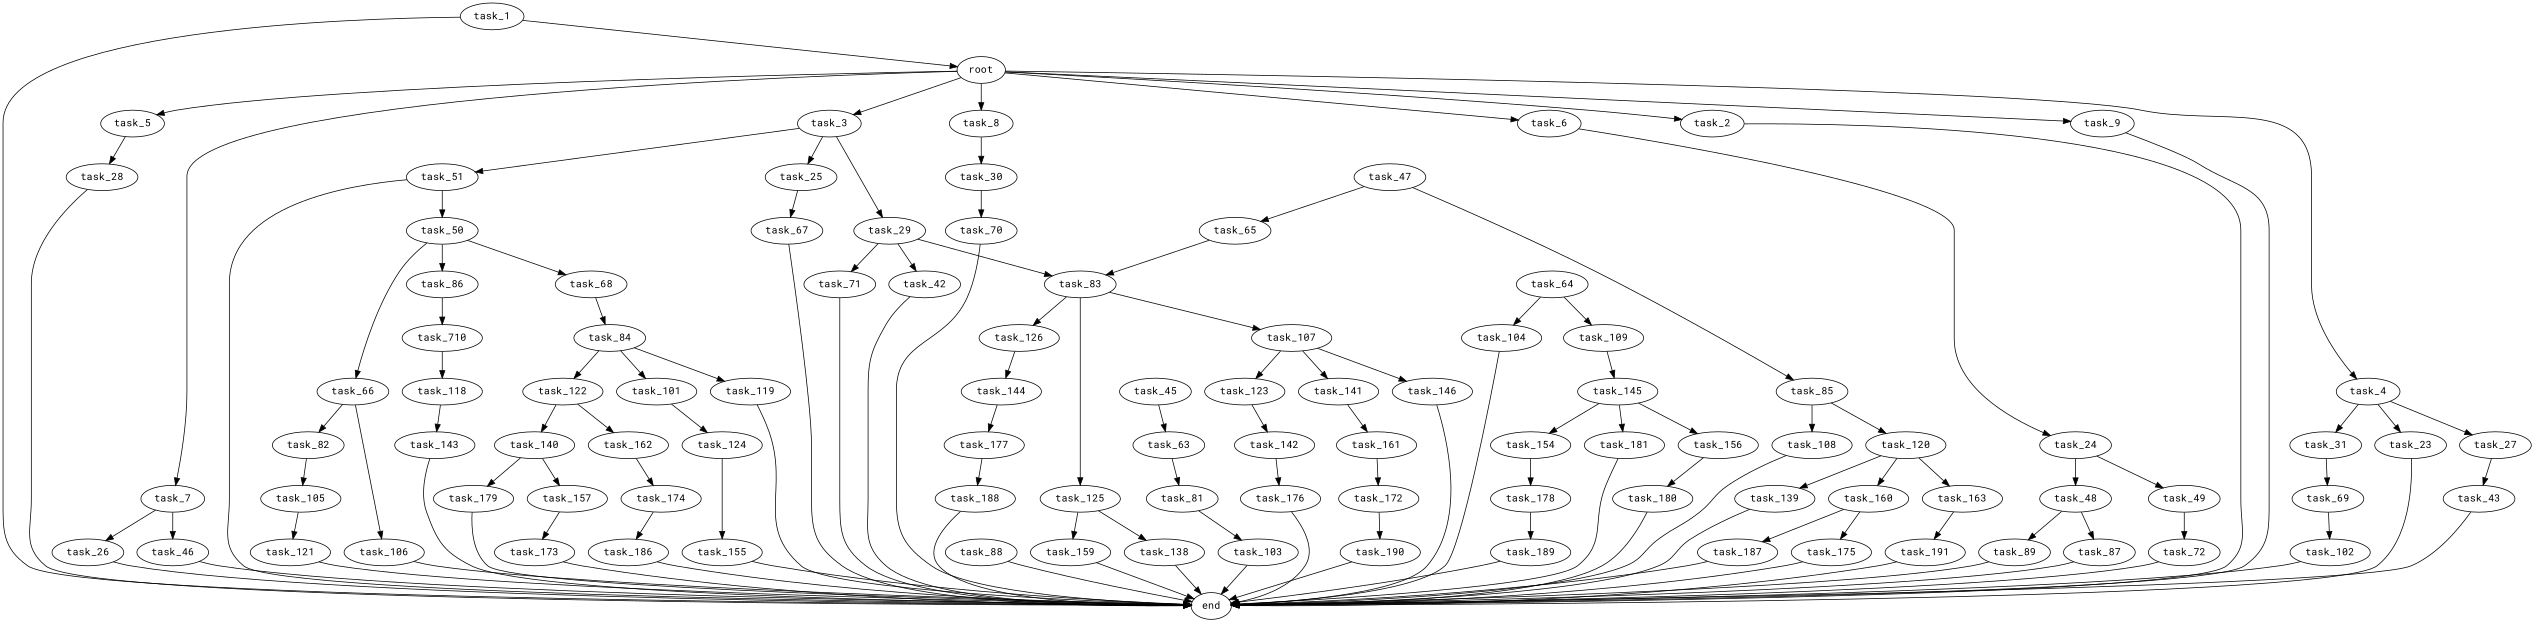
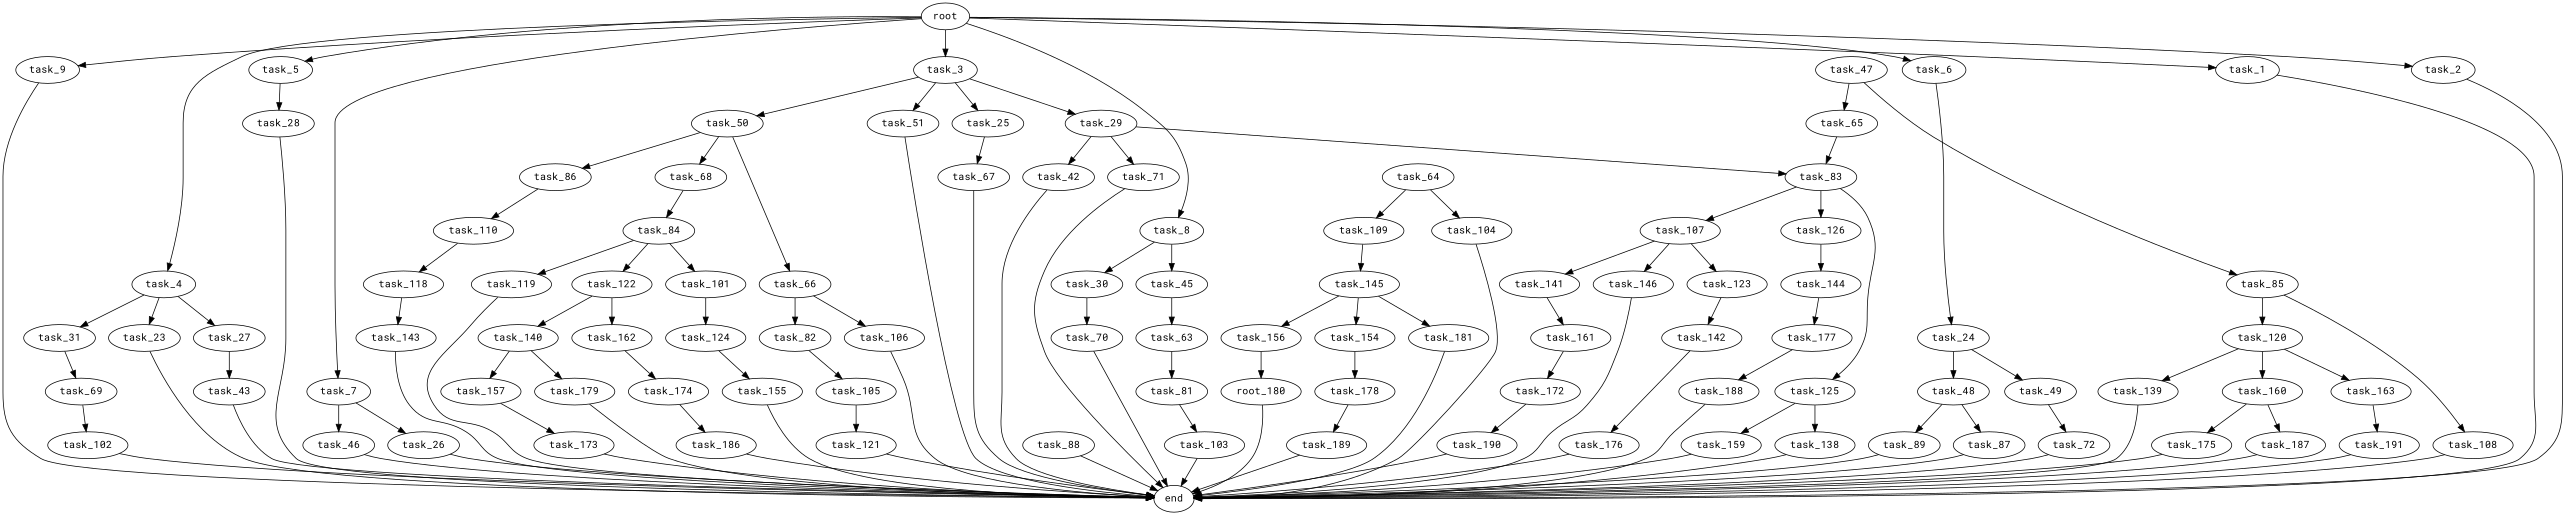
edge "task_1" -> "root": reversed
edge "task_51" -> "task_50": now "task_3" -> "task_50"
edge "task_8" -> "task_45": added
node "task_710": label "task_710" -> "task_110"
node "task_180": label "task_180" -> "root_180"
